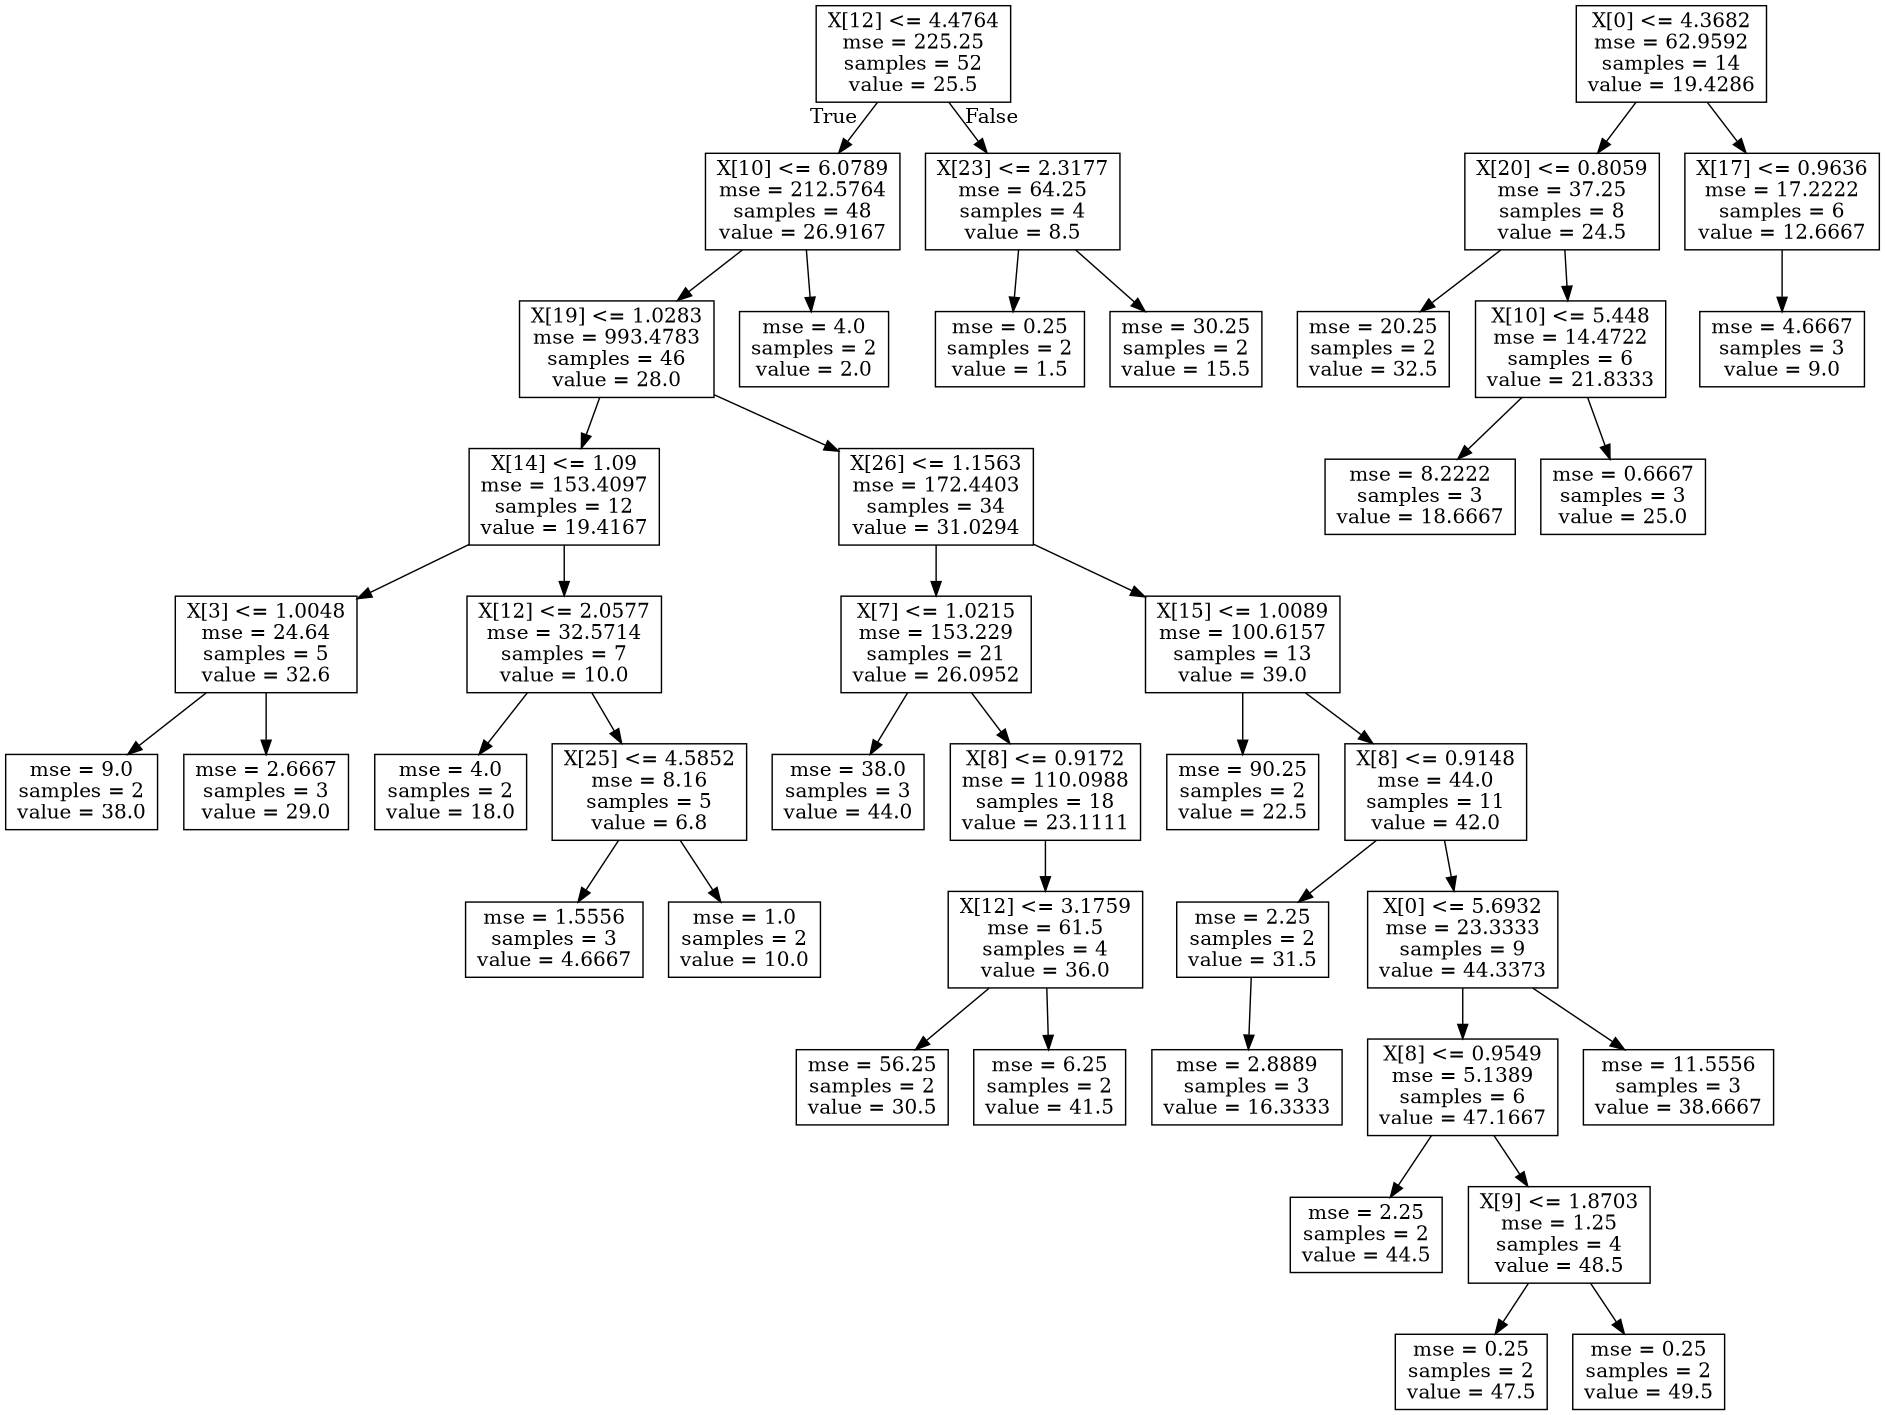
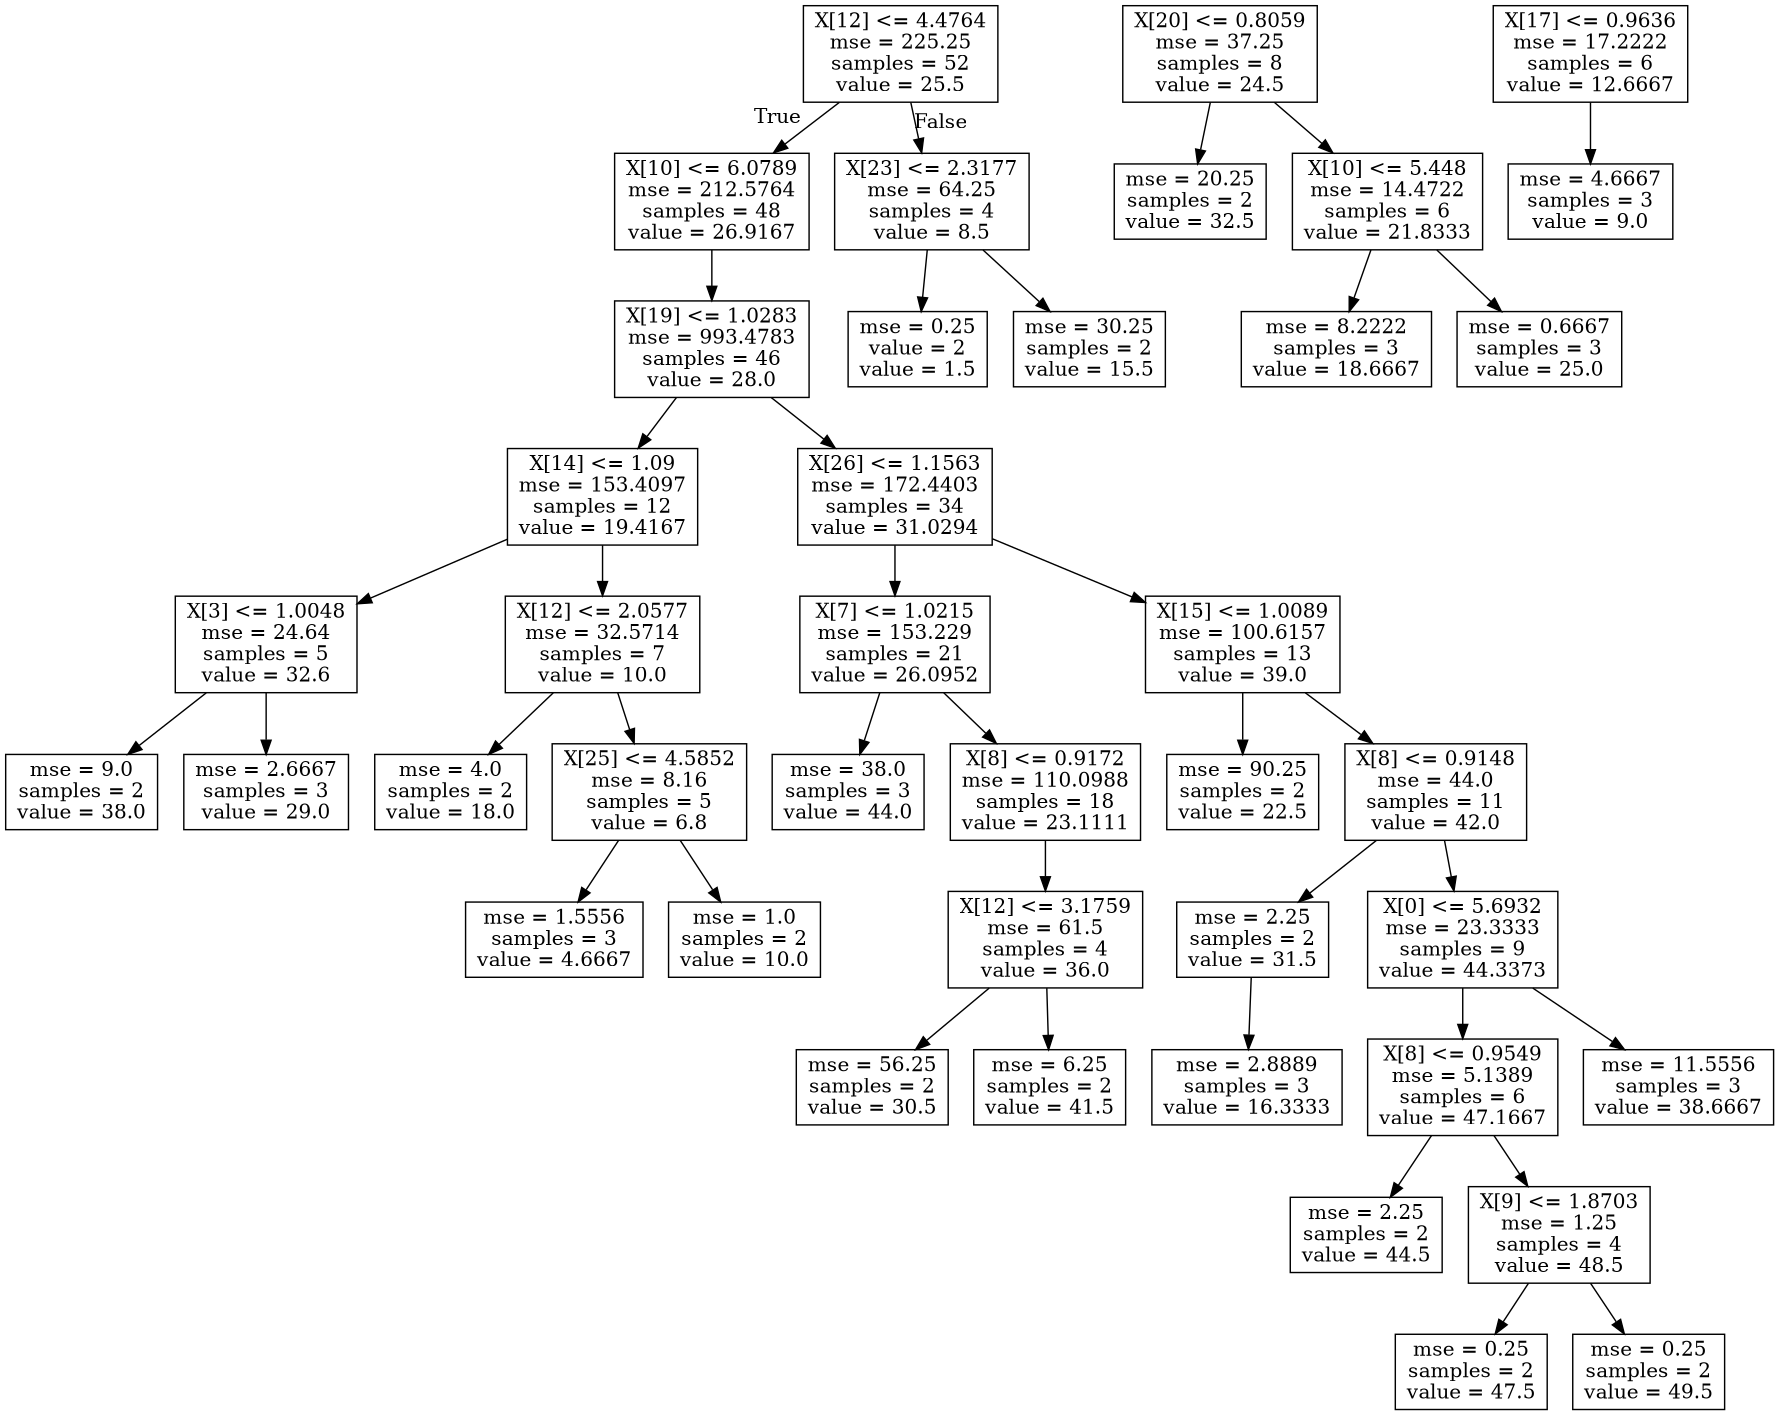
node "X[0] <= 4.3682 mse = 62.9592 samples = 14 value = 19.4286": removed
node "mse = 4.0 samples = 2 value = 2.0": removed
node "mse = 0.25 samples = 2 value = 1.5": label "mse = 0.25 samples = 2 value = 1.5" -> "mse = 0.25 value = 2 value = 1.5"
